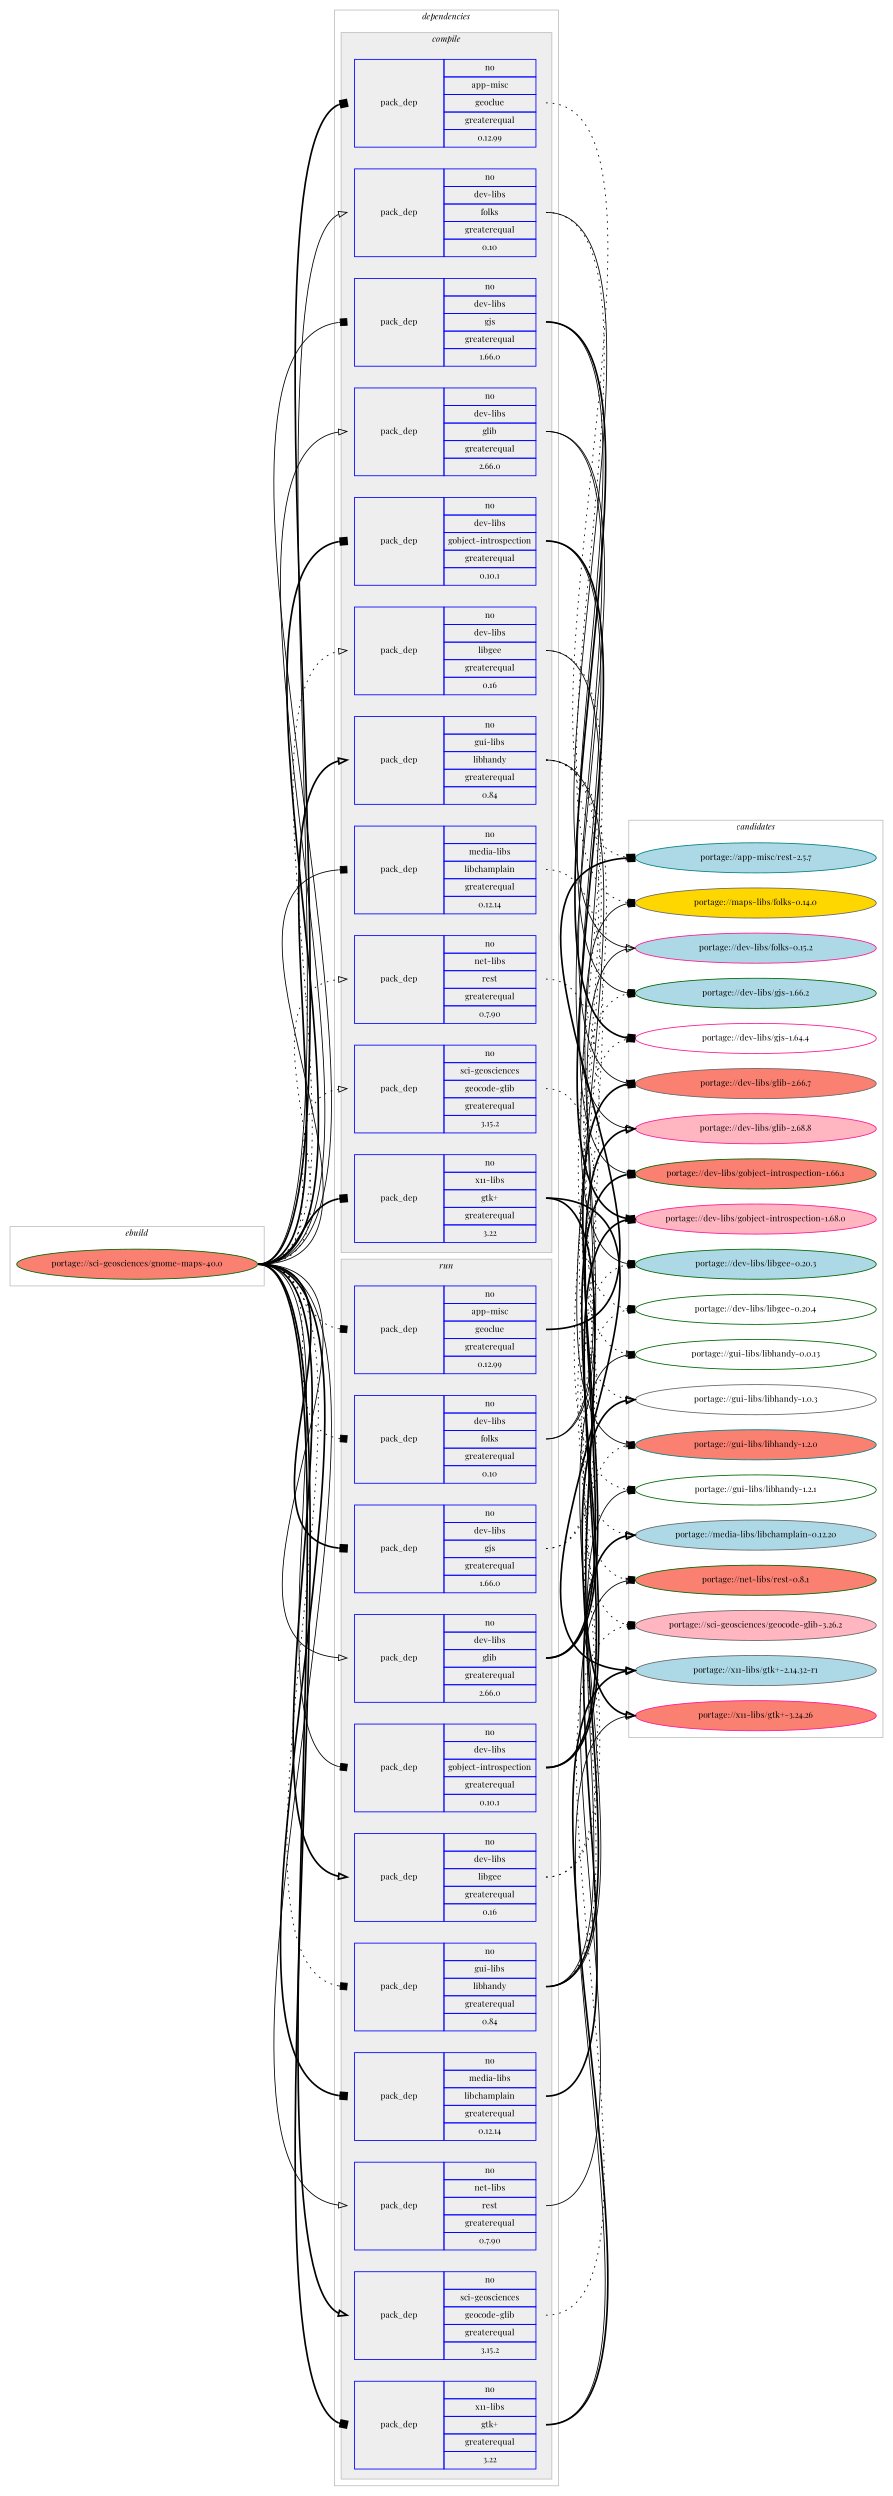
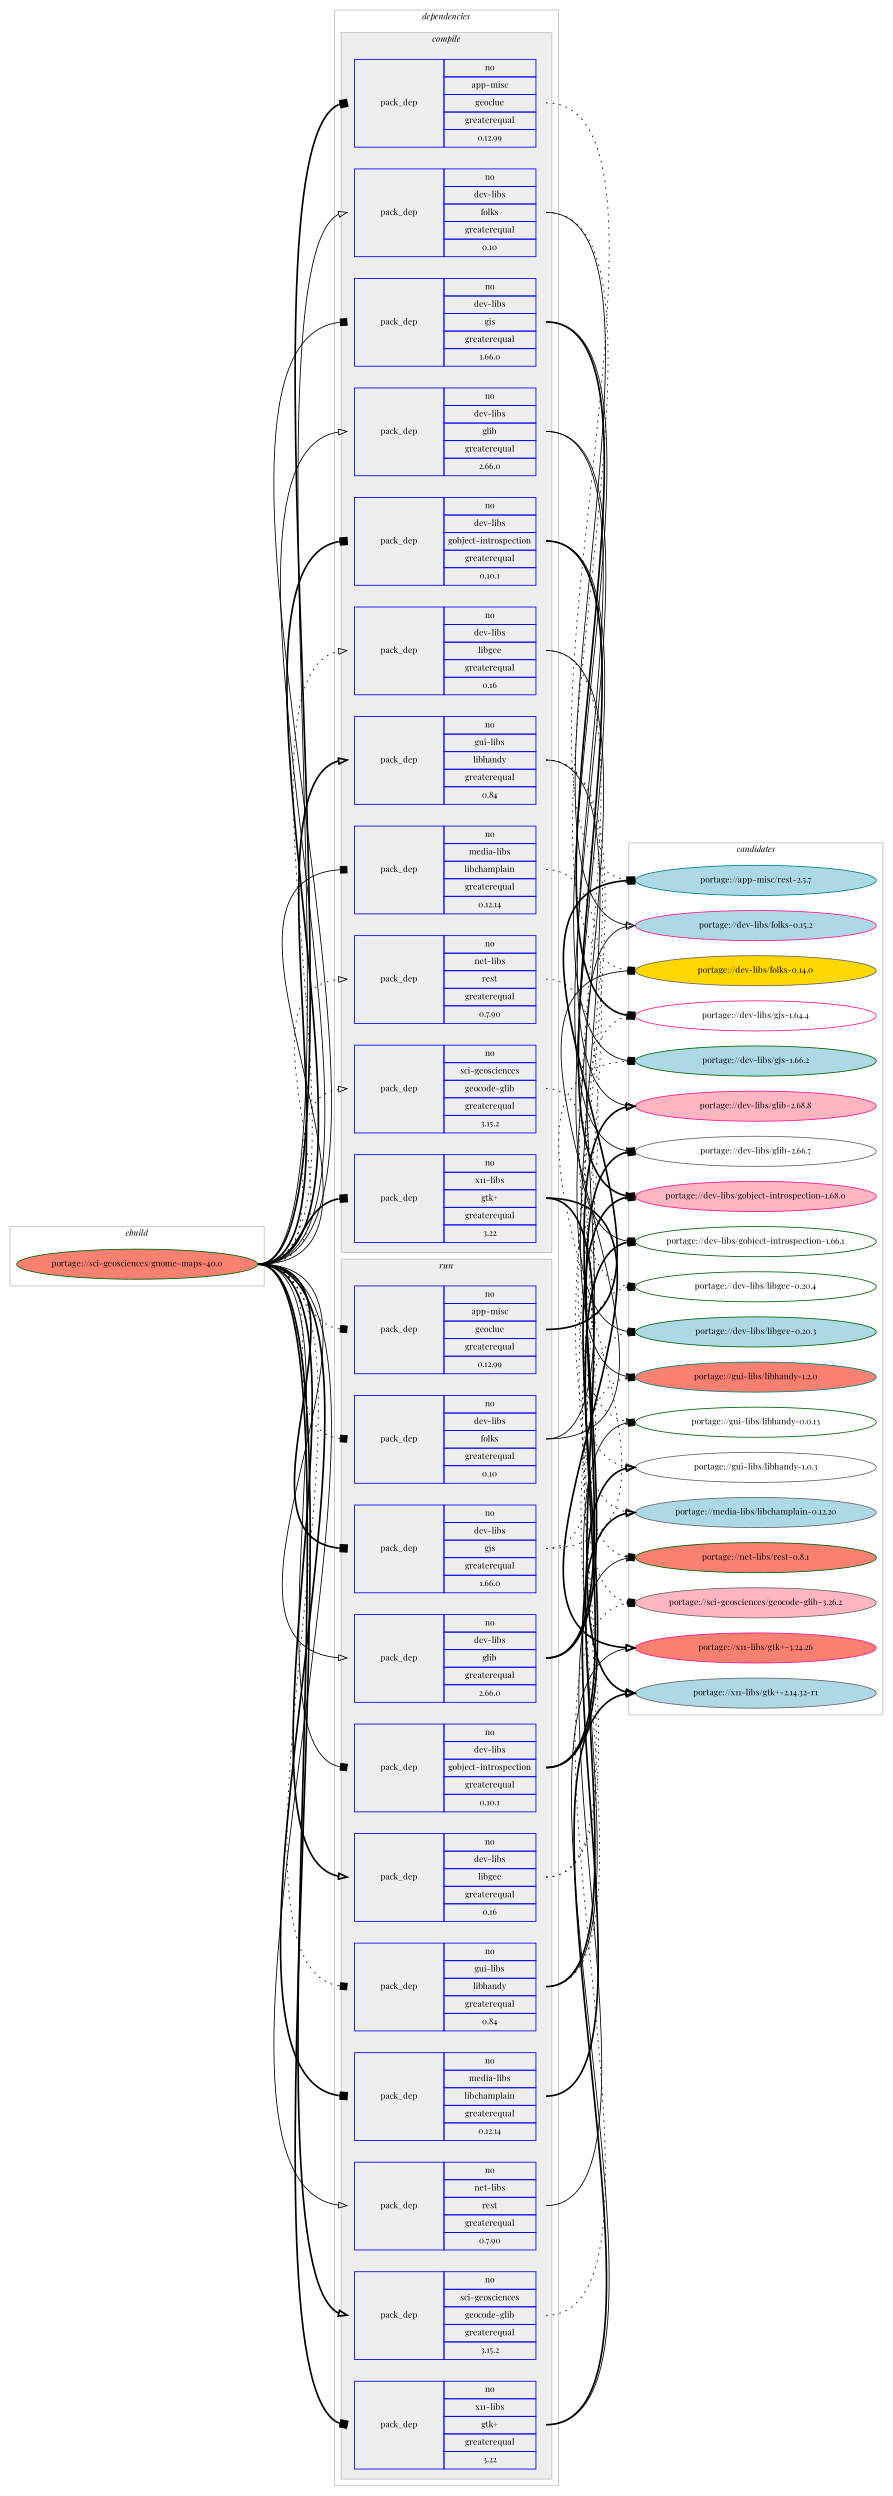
node "portage://maps-libs/folks-0.14.0": label "portage://maps-libs/folks-0.14.0" -> "portage://dev-libs/folks-0.14.0"
node "portage://dev-libs/glib-2.66.7": fillcolor salmon -> white
node "portage://dev-libs/gobject-introspection-1.66.1": fillcolor salmon -> white
node "portage://gui-libs/libhandy-1.2.1": removed
